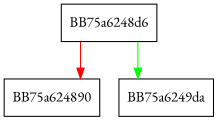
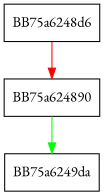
edge "BB75a6248d6" -> "BB75a6249da": now "BB75a624890" -> "BB75a6249da"
